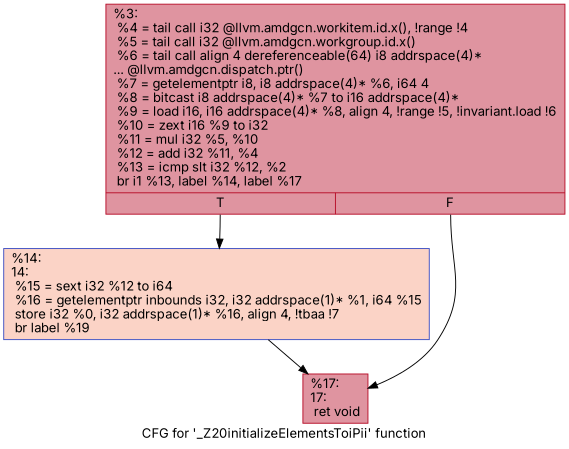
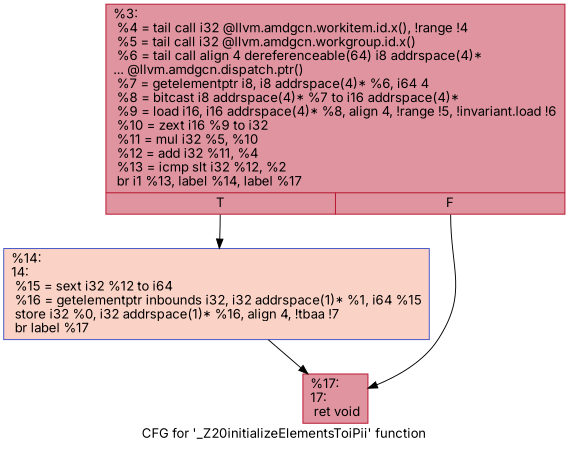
node "%14:": text "br label %19" -> "br label %17"
